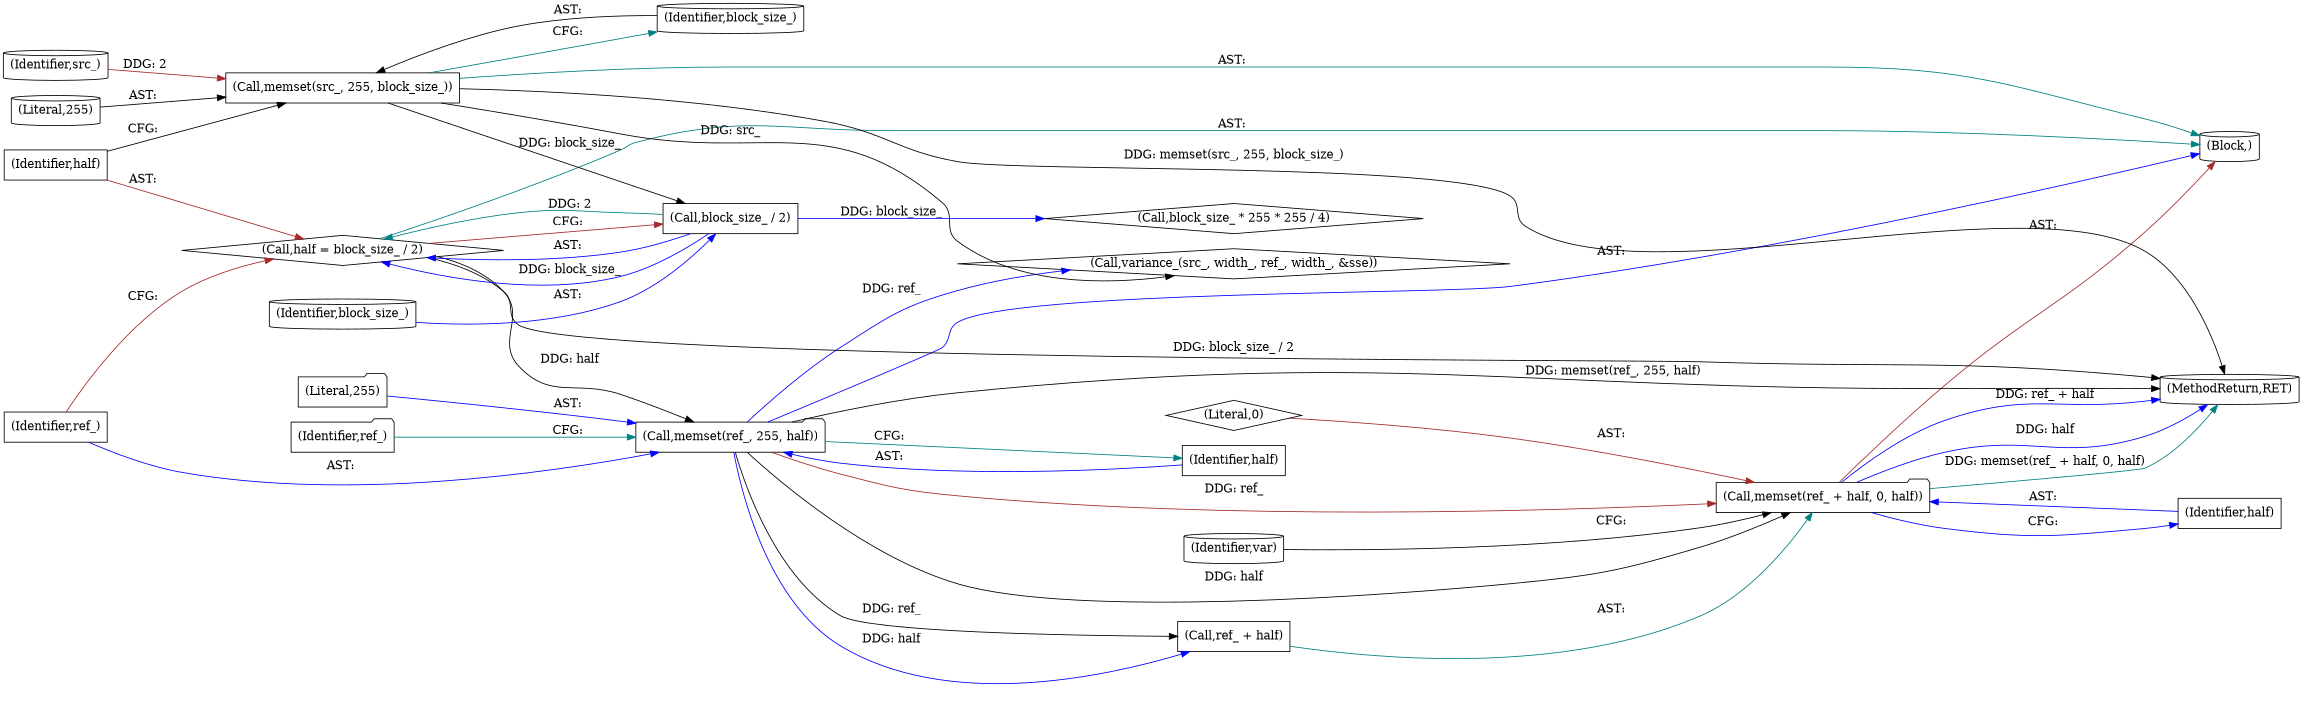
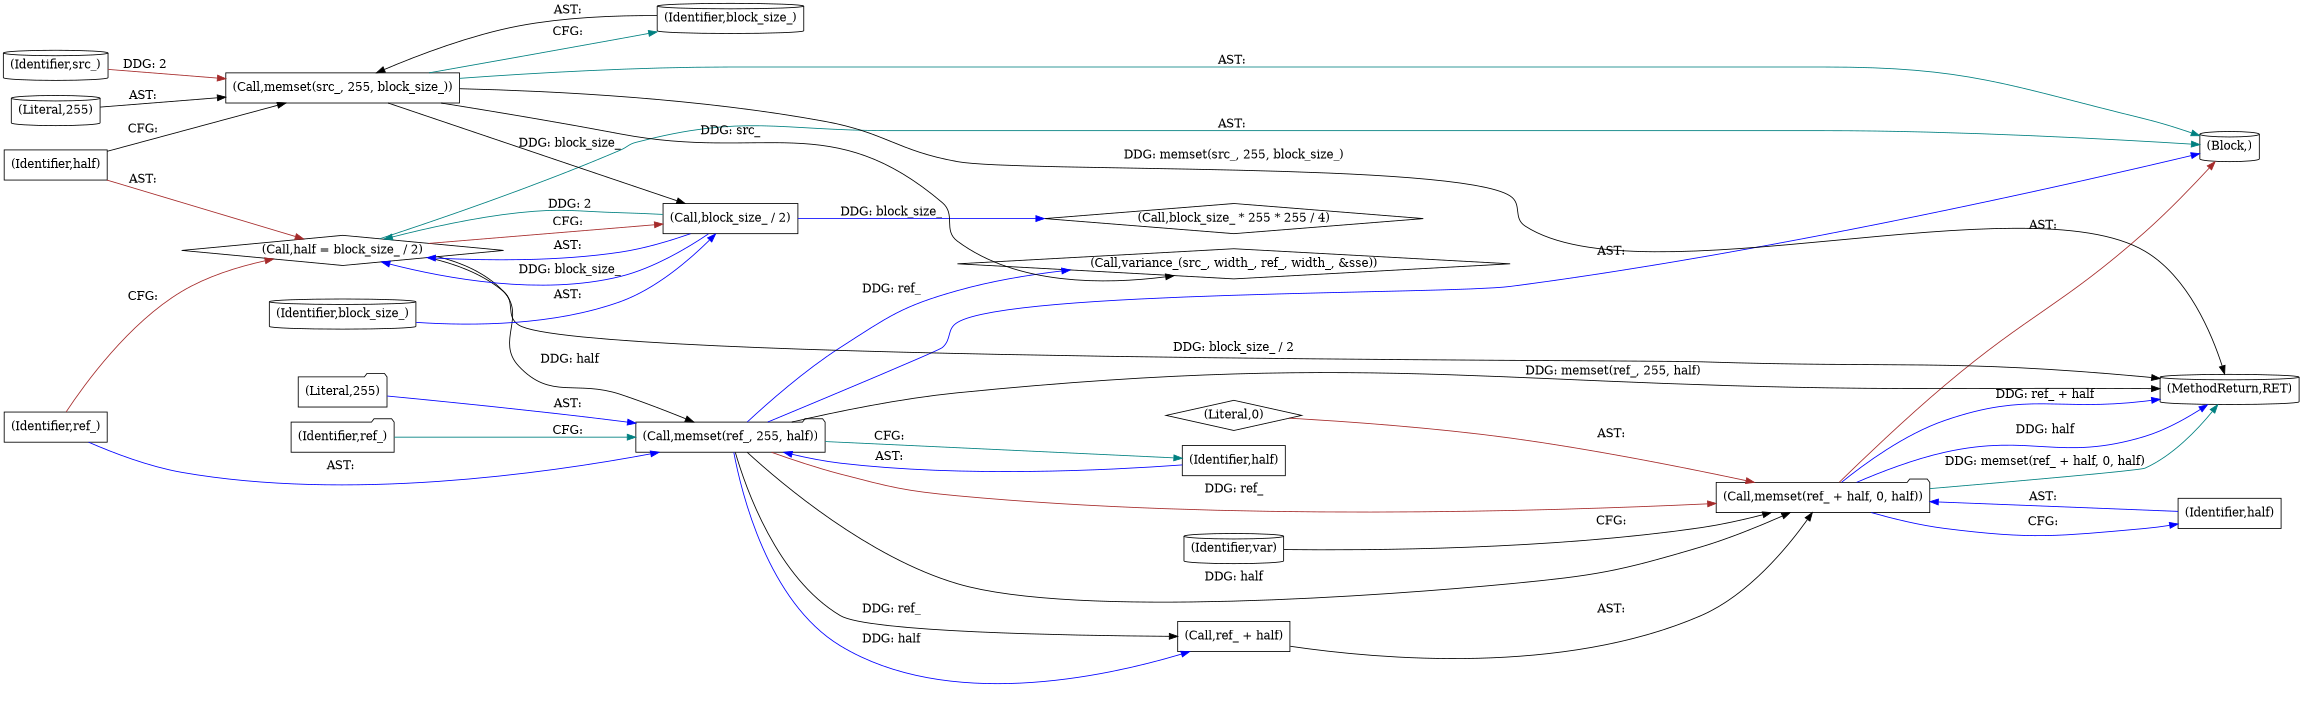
edge "(Call,ref_ + half)" -> "(Call,memset(ref_ + half, 0, half))": color teal -> black
